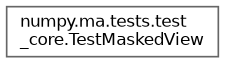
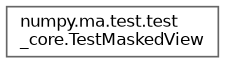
node "numpy.ma.tests.test _core.TestMaskedView": label "numpy.ma.tests.test _core.TestMaskedView" -> "numpy.ma.test.test _core.TestMaskedView"
